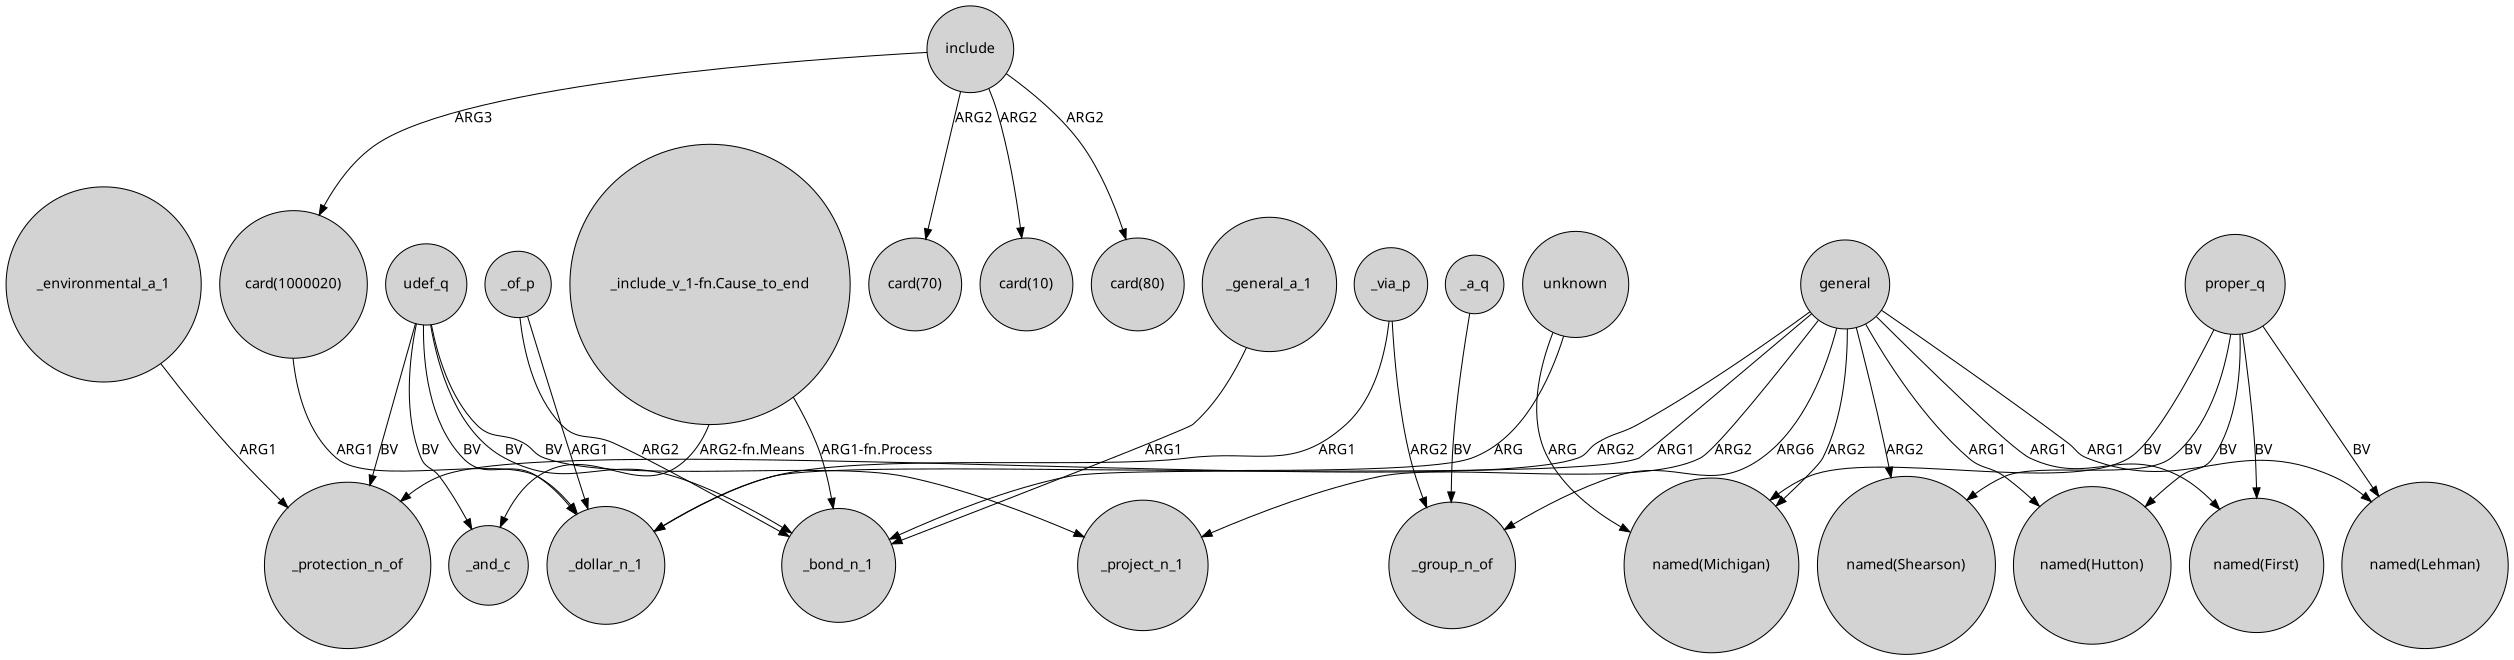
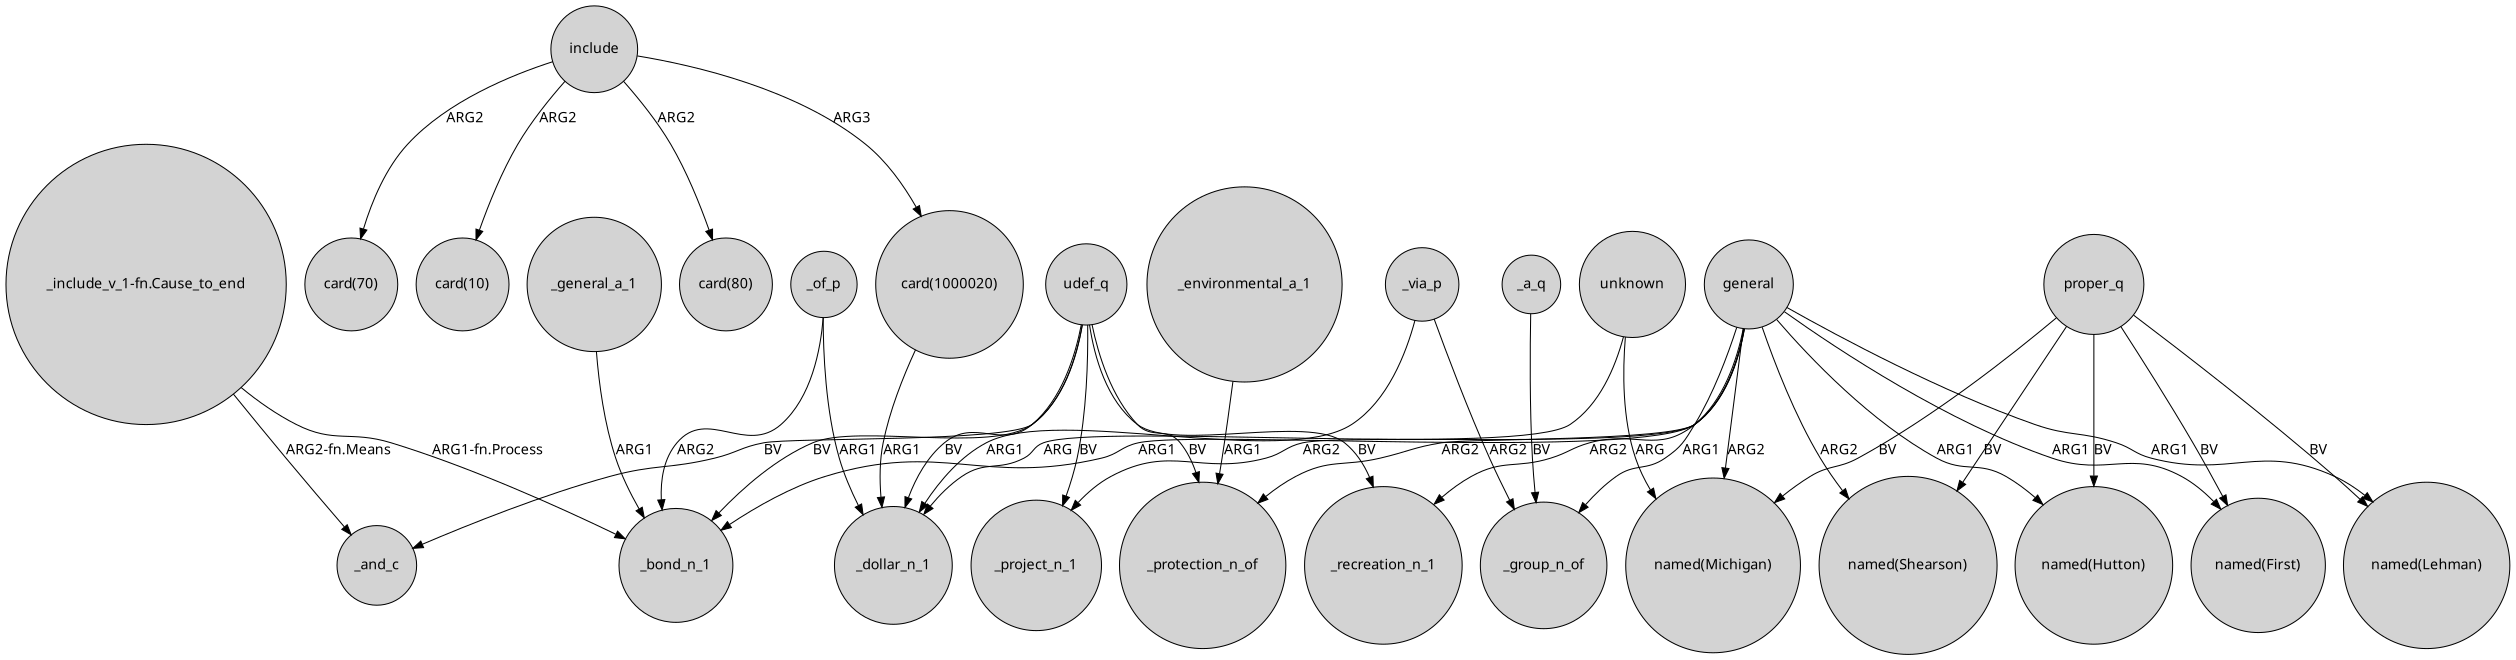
edge "general" -> "_group_n_of": label "ARG6" -> "ARG1"
node "_recreation_n_1": added
